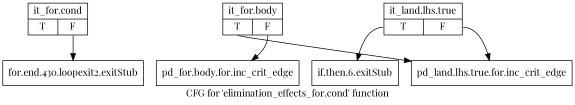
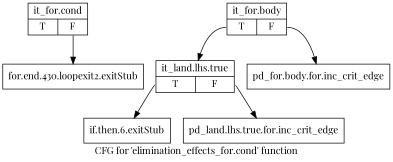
edge "it_for.body" -> "pd_land.lhs.true.for.inc_crit_edge": now "it_for.body" -> "it_land.lhs.true"
